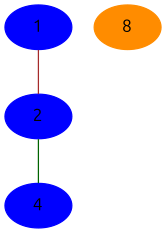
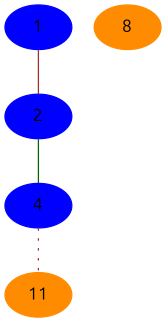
node "11": added
